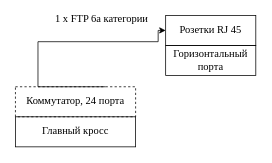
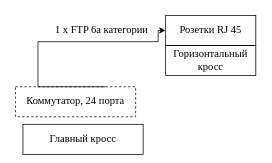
node "1 x FTP 6a категории": moved (102, 19) -> (102, 30)
node "Горизонтальный порта": label "Горизонтальный порта" -> "Горизонтальный кросс"
node "Главный кросс": moved (75, 132) -> (83, 139)
